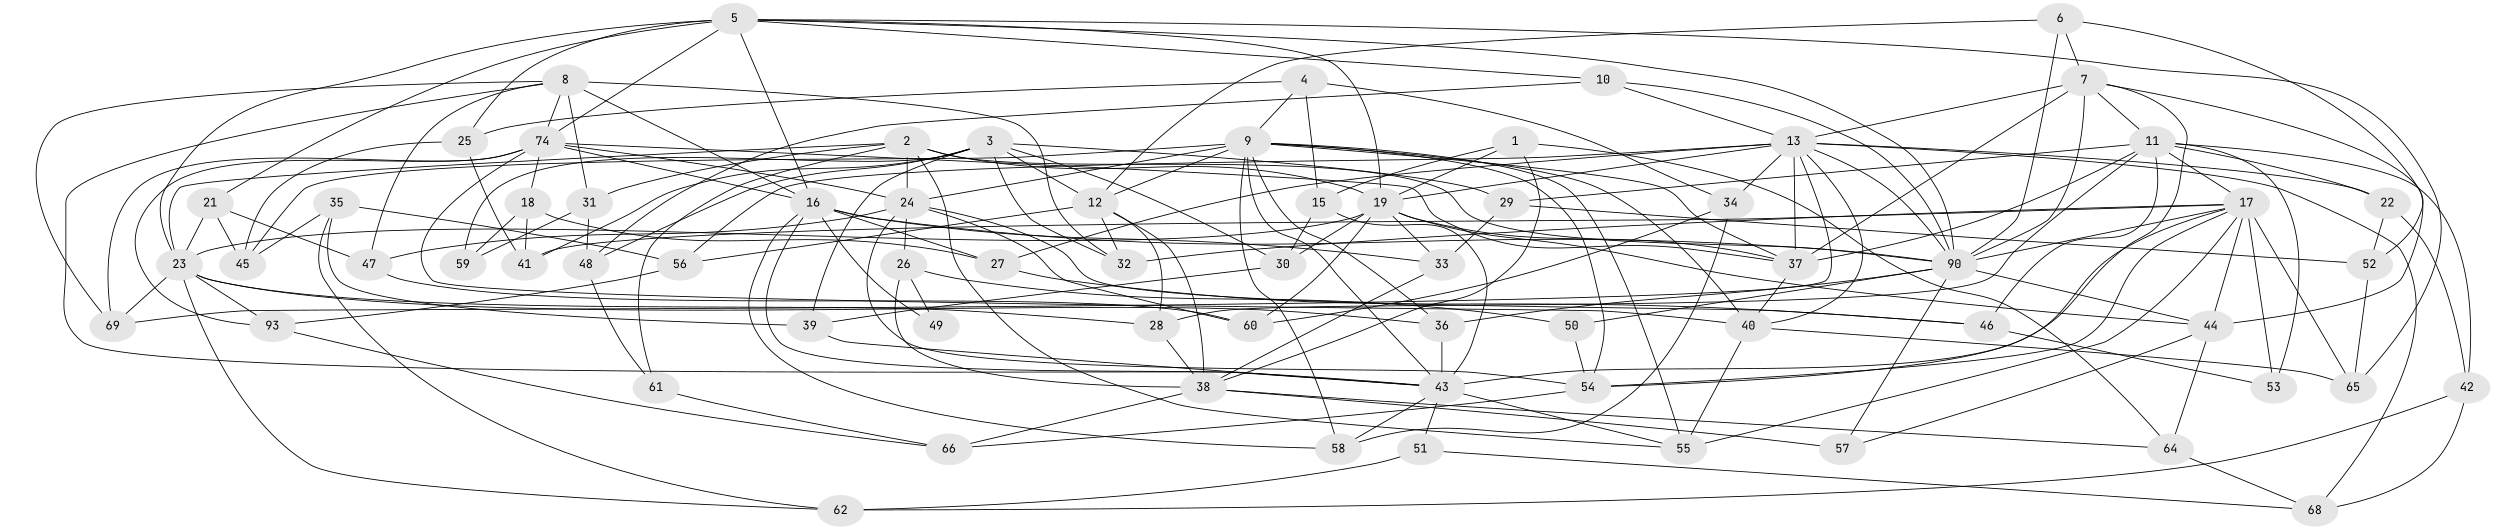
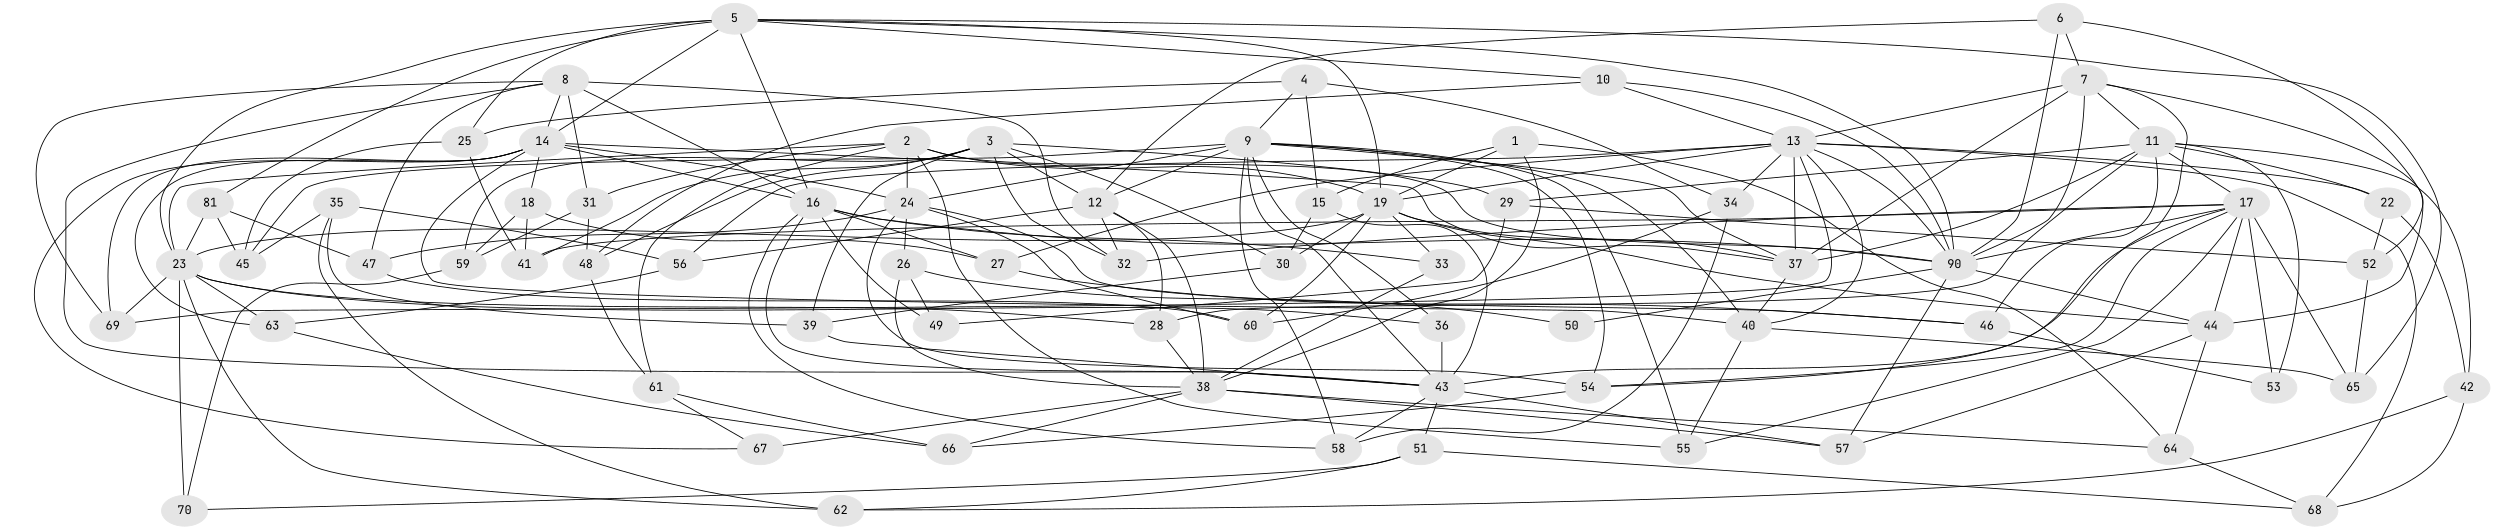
node "74": label "74" -> "14"
node "21": label "21" -> "81"
edge "29" -- "33": now "29" -- "49"
edge "90" -- "36": removed
node "93": label "93" -> "63"
edge "50" -- "54": removed
edge "43" -- "55": now "43" -- "57"
node "67": added
node "70": added
